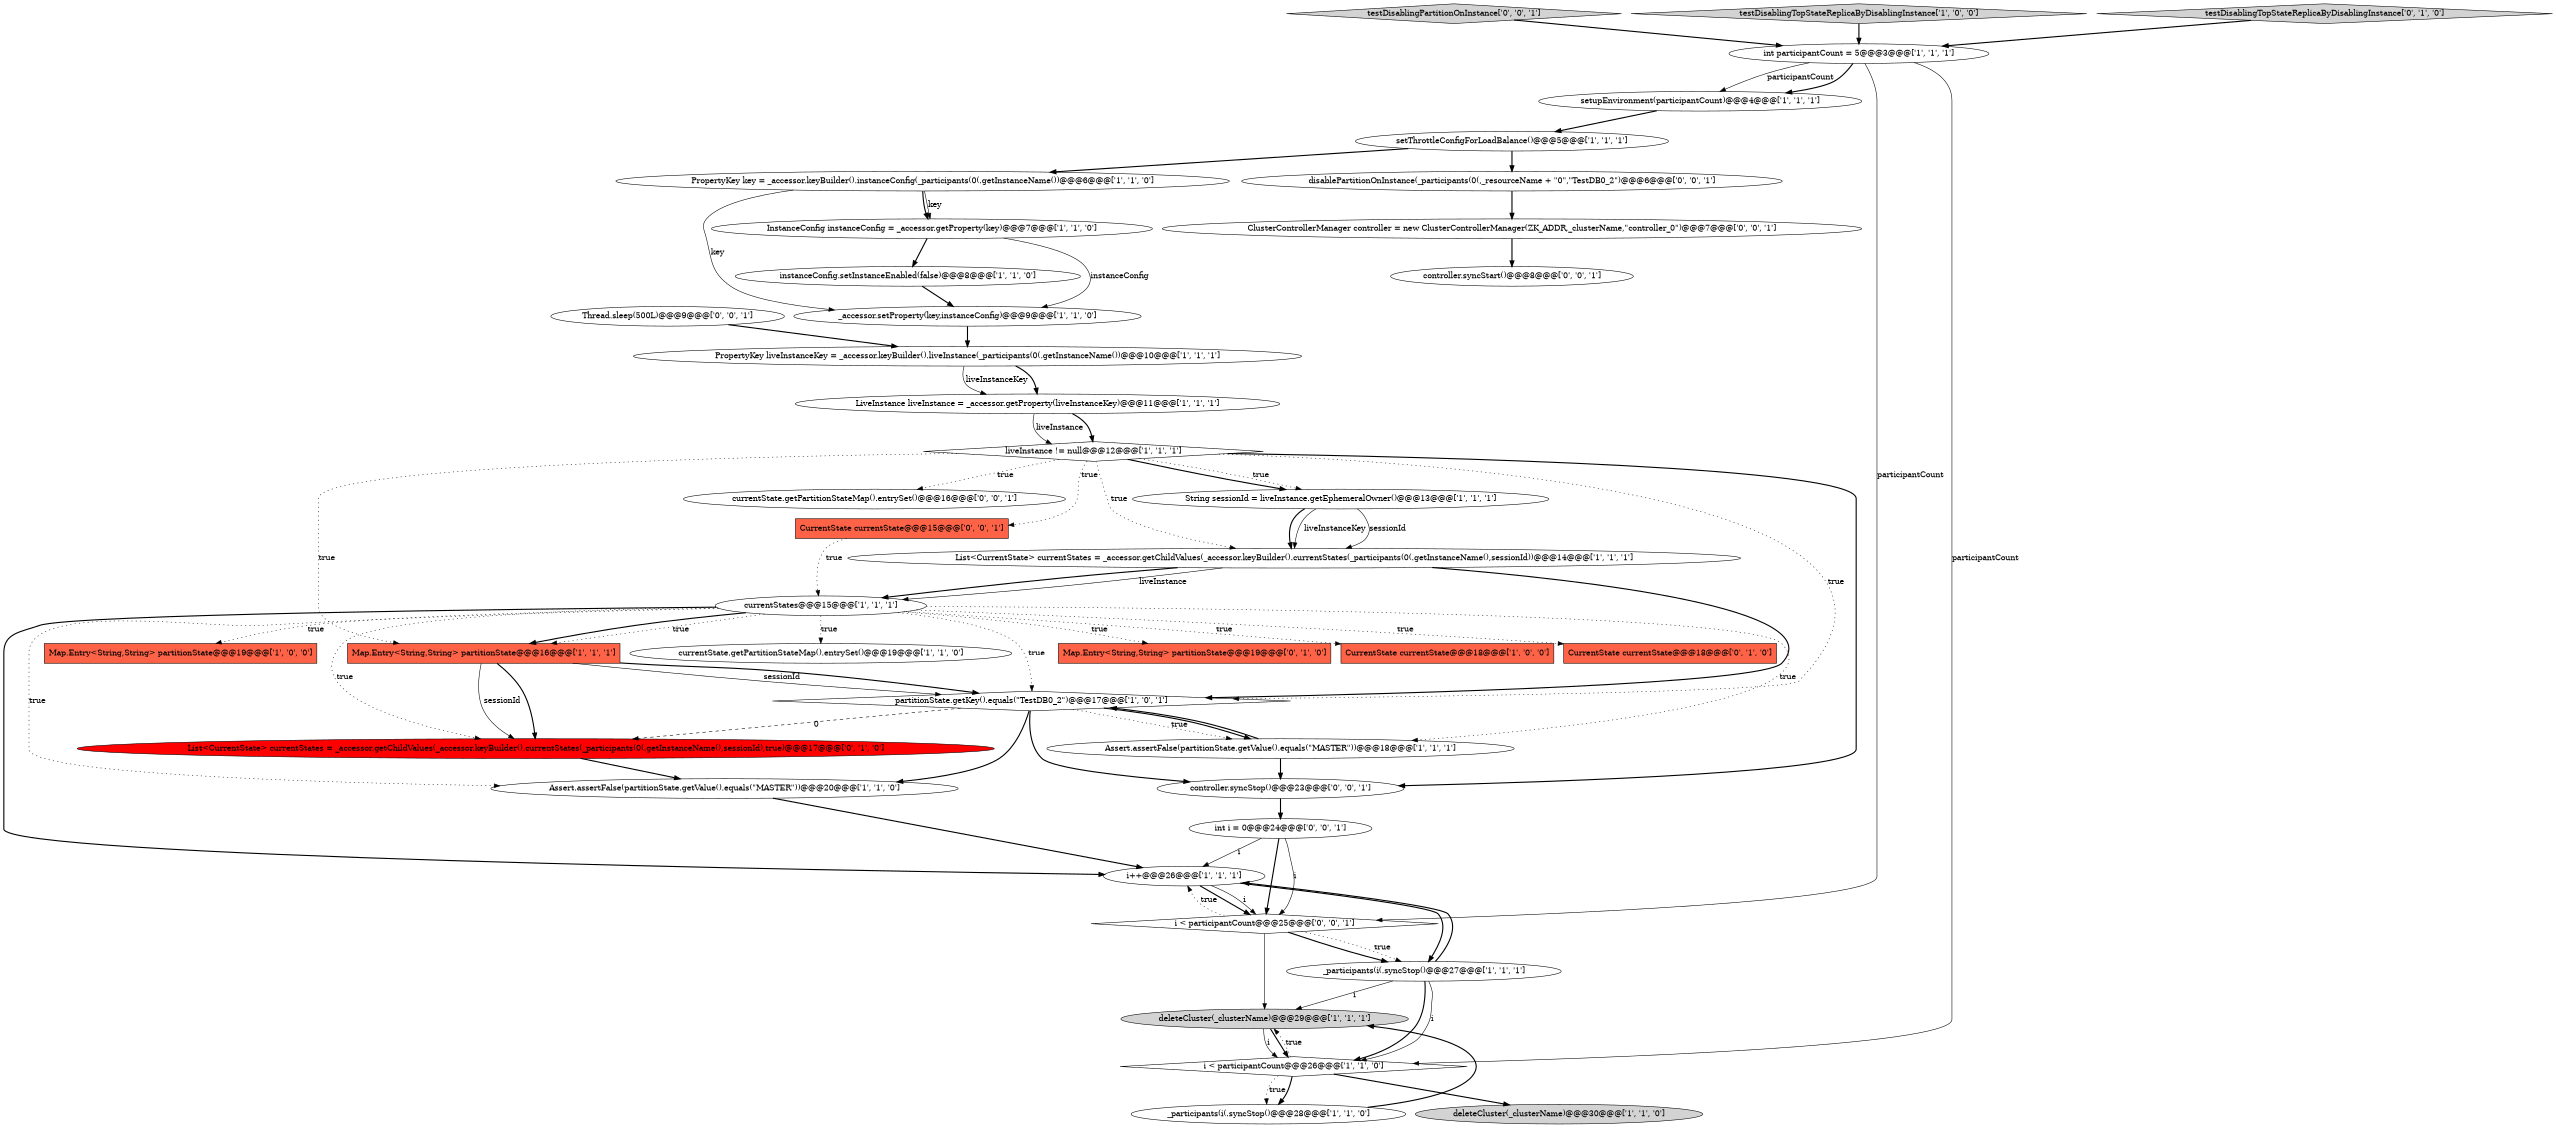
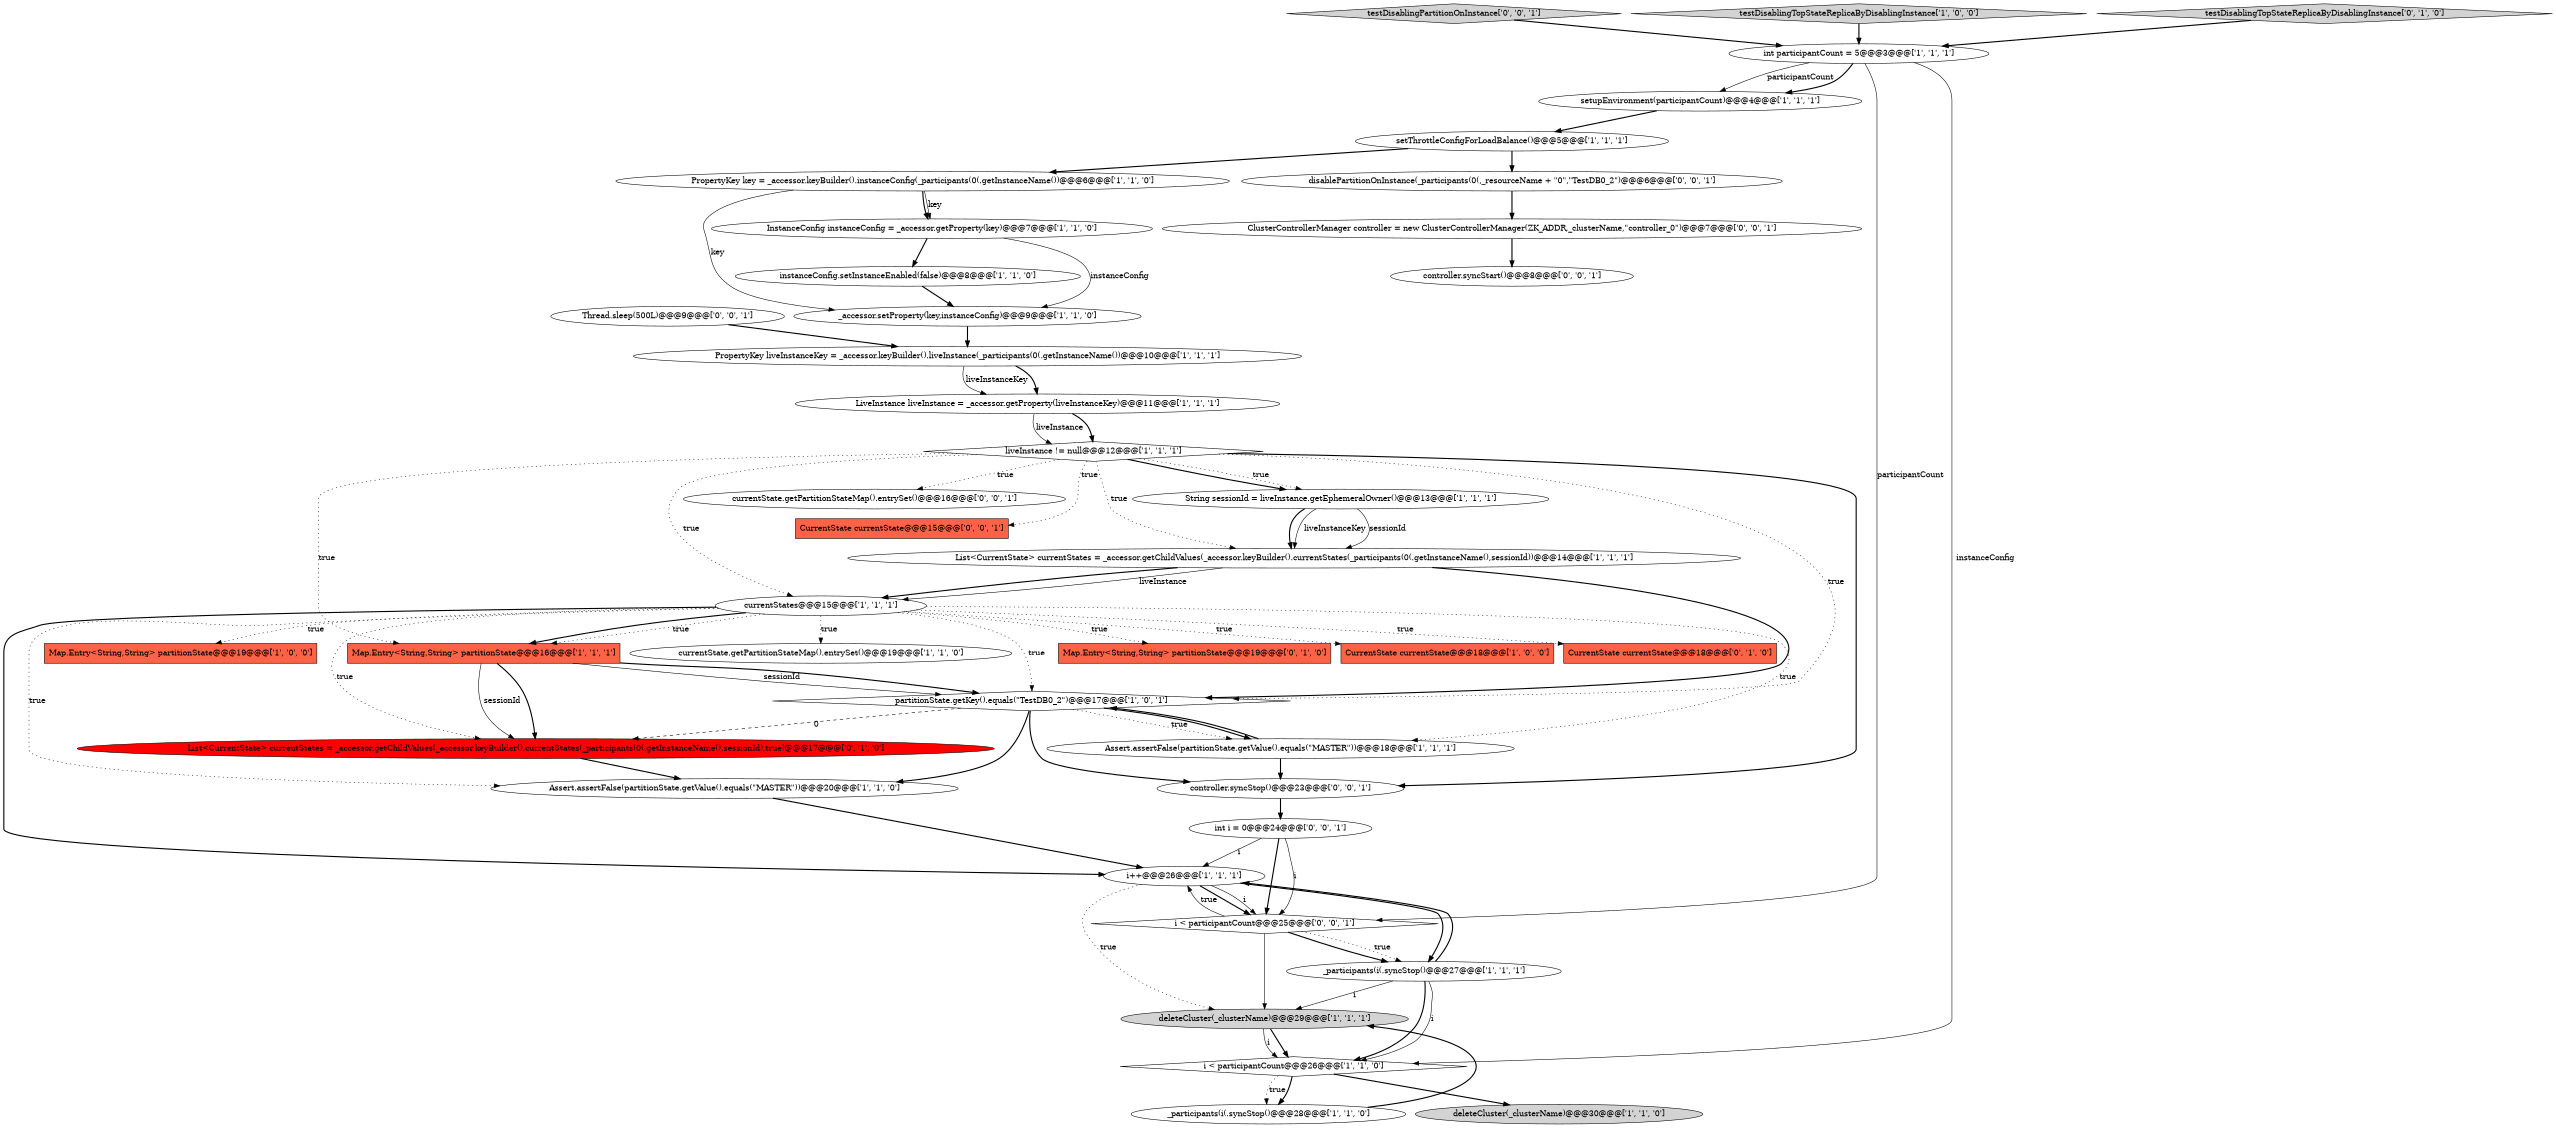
edge "CurrentState currentState@@@15@@@['0', '0', '1']" -> "currentStates@@@15@@@['1', '1', '1']": now "liveInstance != null@@@12@@@['1', '1', '1']" -> "currentStates@@@15@@@['1', '1', '1']"
edge "int participantCount = 5@@@3@@@['1', '1', '1']" -> "i < participantCount@@@26@@@['1', '1', '0']": label "participantCount" -> "instanceConfig"
edge "i < participantCount@@@25@@@['0', '0', '1']" -> "i++@@@26@@@['1', '1', '1']": style dotted -> solid
edge "i < participantCount@@@26@@@['1', '1', '0']" -> "deleteCluster(_clusterName)@@@29@@@['1', '1', '1']": now "i++@@@26@@@['1', '1', '1']" -> "deleteCluster(_clusterName)@@@29@@@['1', '1', '1']"
